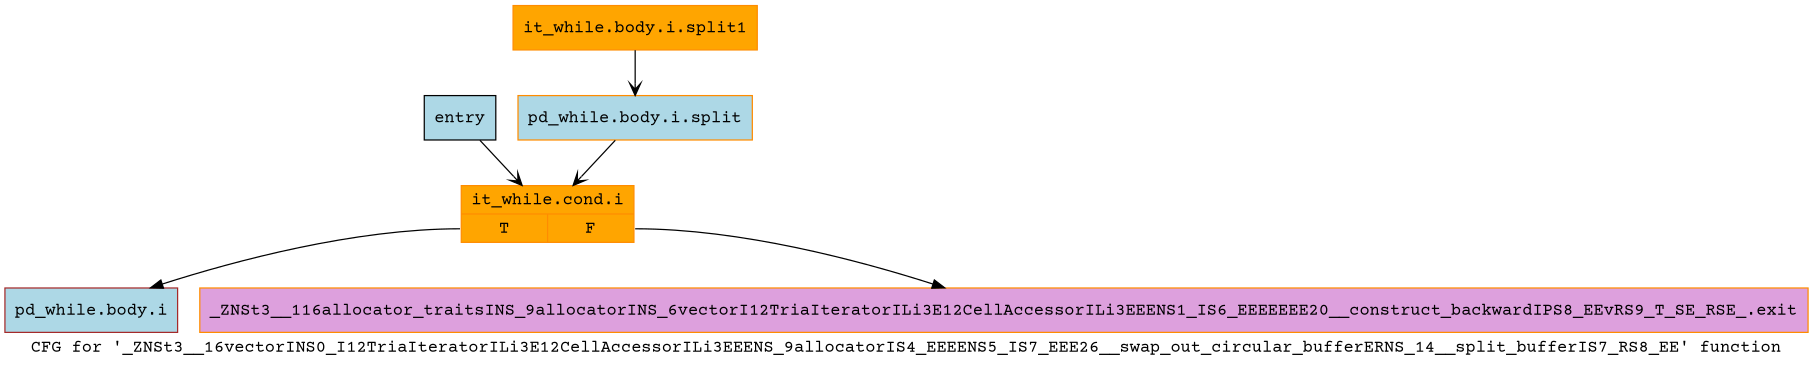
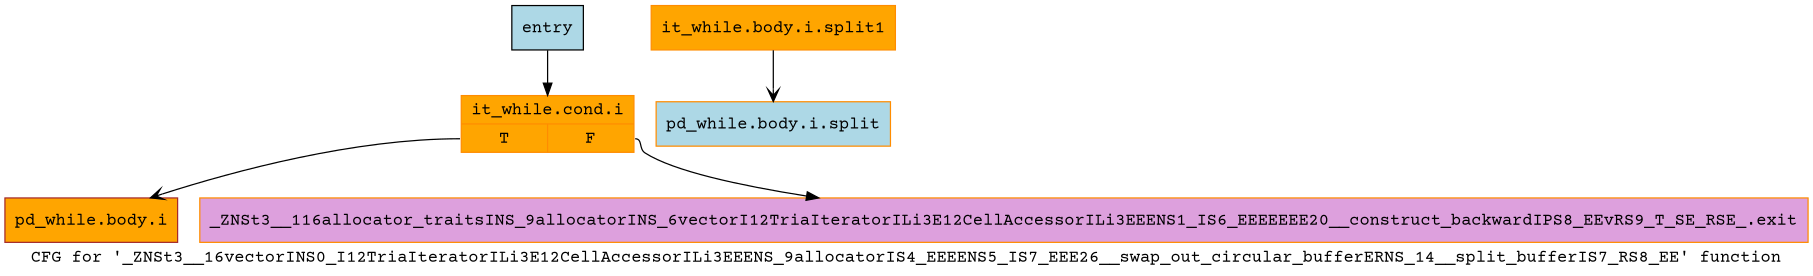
edge "entry" -> "it_while.cond.i": arrowhead vee -> normal
edge "pd_while.body.i.split" -> "it_while.cond.i": removed
edge "it_while.cond.i" -> "pd_while.body.i": arrowhead normal -> vee
node "pd_while.body.i": fillcolor lightblue -> orange
